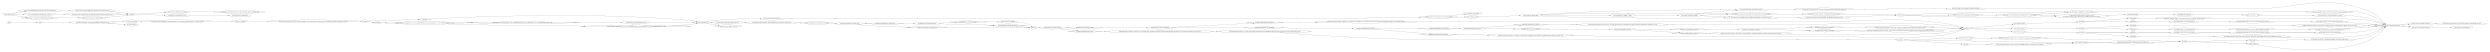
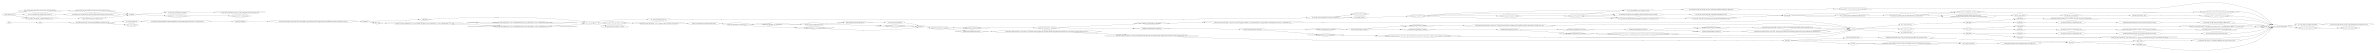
node "Reaction Speed: You could ask either one of them.": removed
